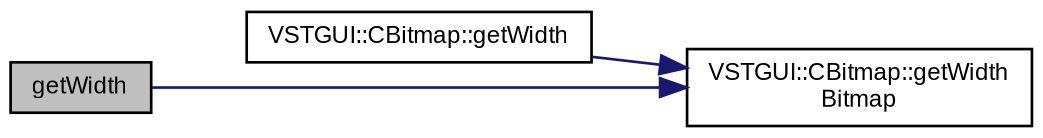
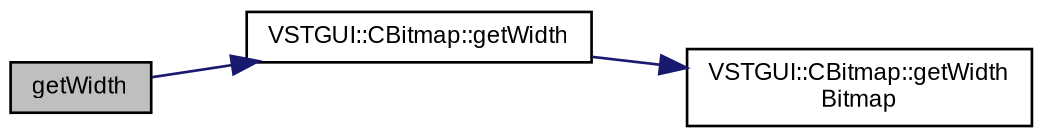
edge "getWidth" -> "VSTGUI::CBitmap::getWidth Bitmap": now "getWidth" -> "VSTGUI::CBitmap::getWidth"
